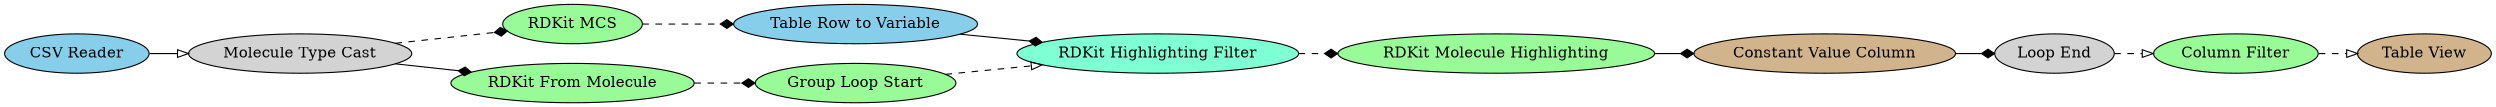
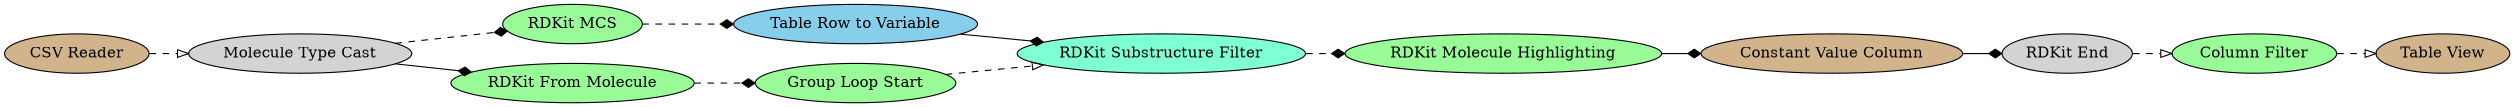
node "CSV Reader": fillcolor skyblue -> tan
edge "CSV Reader" -> "Molecule Type Cast": style solid -> dashed
node "RDKit Highlighting Filter": label "RDKit Highlighting Filter" -> "RDKit Substructure Filter"
node "Loop End": label "Loop End" -> "RDKit End"
